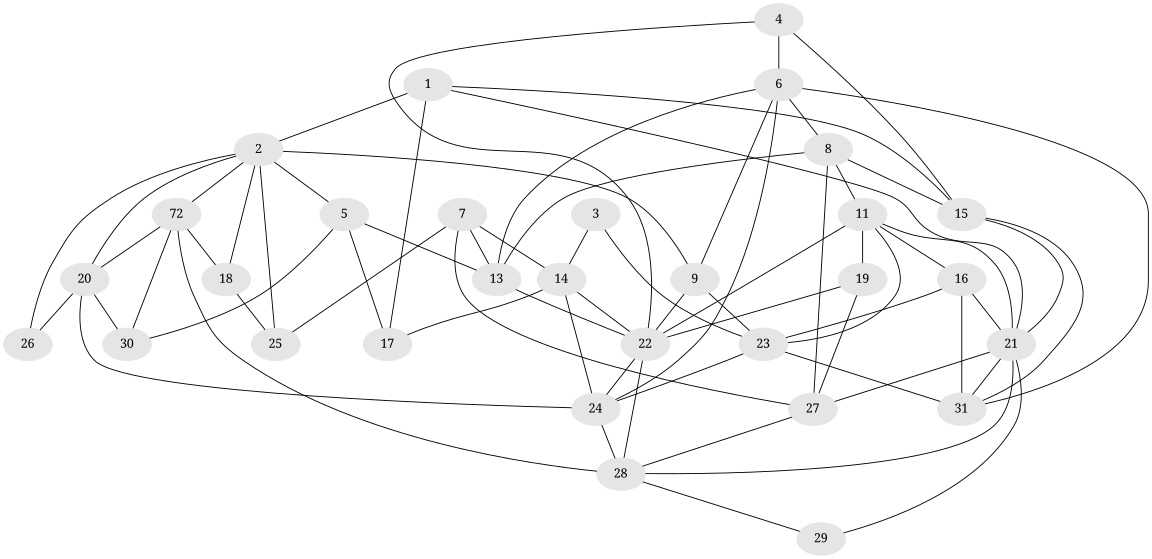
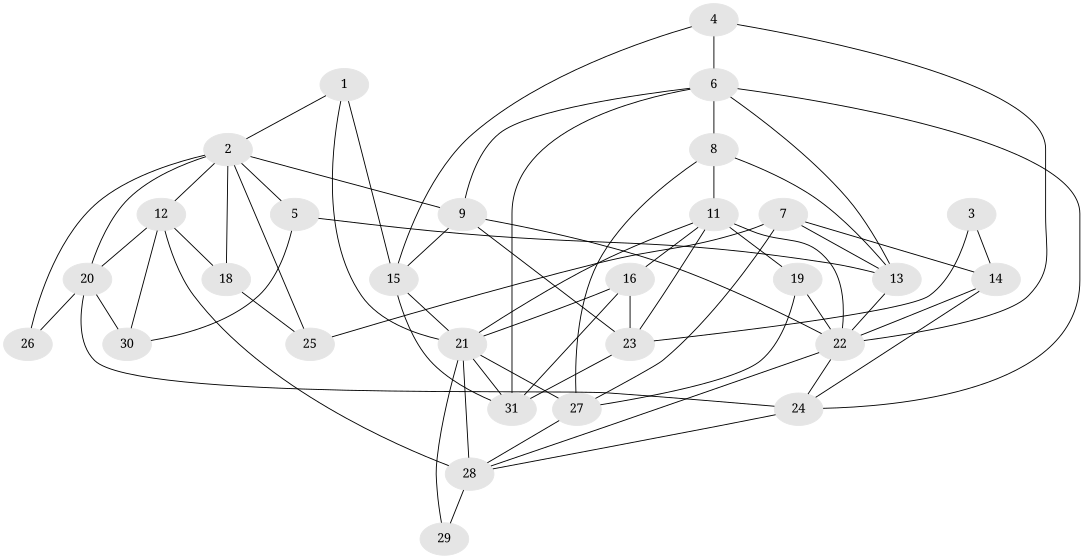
edge "8" -- "15": now "9" -- "15"
node "72": label "72" -> "12"
node "17": removed
edge "23" -- "24": removed
